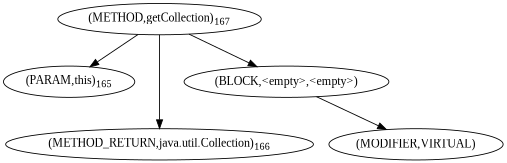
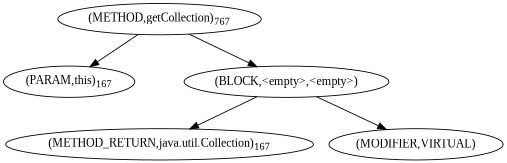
node "(METHOD,getCollection)": text "167" -> "767"
edge "(METHOD,getCollection)" -> "(METHOD_RETURN,java.util.Collection)": now "(BLOCK,<empty>,<empty>)" -> "(METHOD_RETURN,java.util.Collection)"
node "(PARAM,this)": text "165" -> "167"
node "(METHOD_RETURN,java.util.Collection)": text "166" -> "167"
